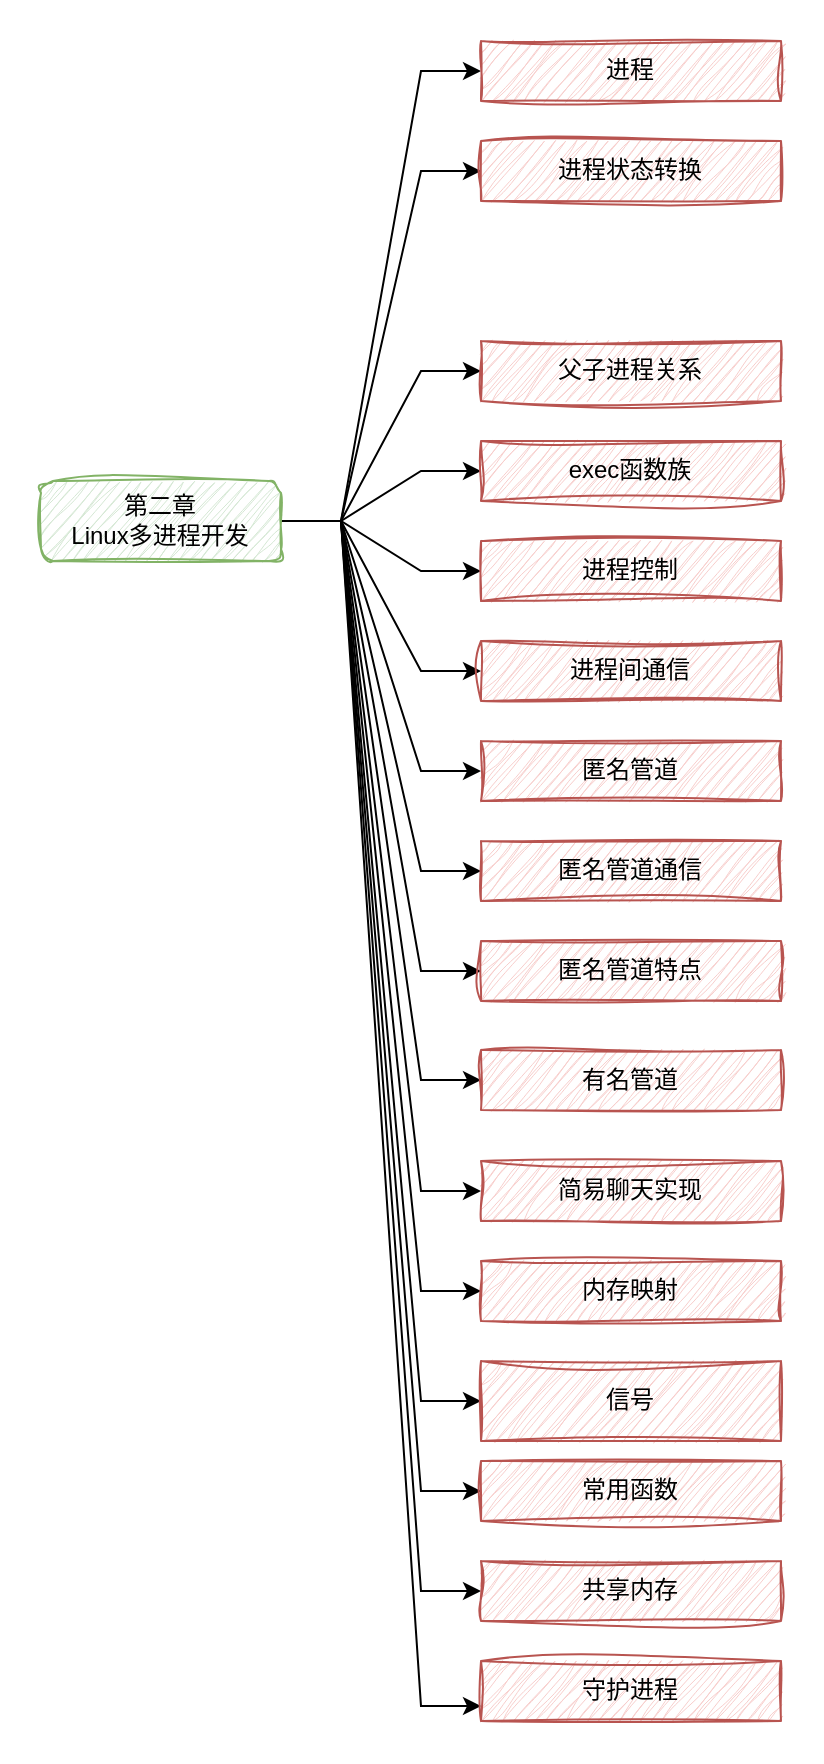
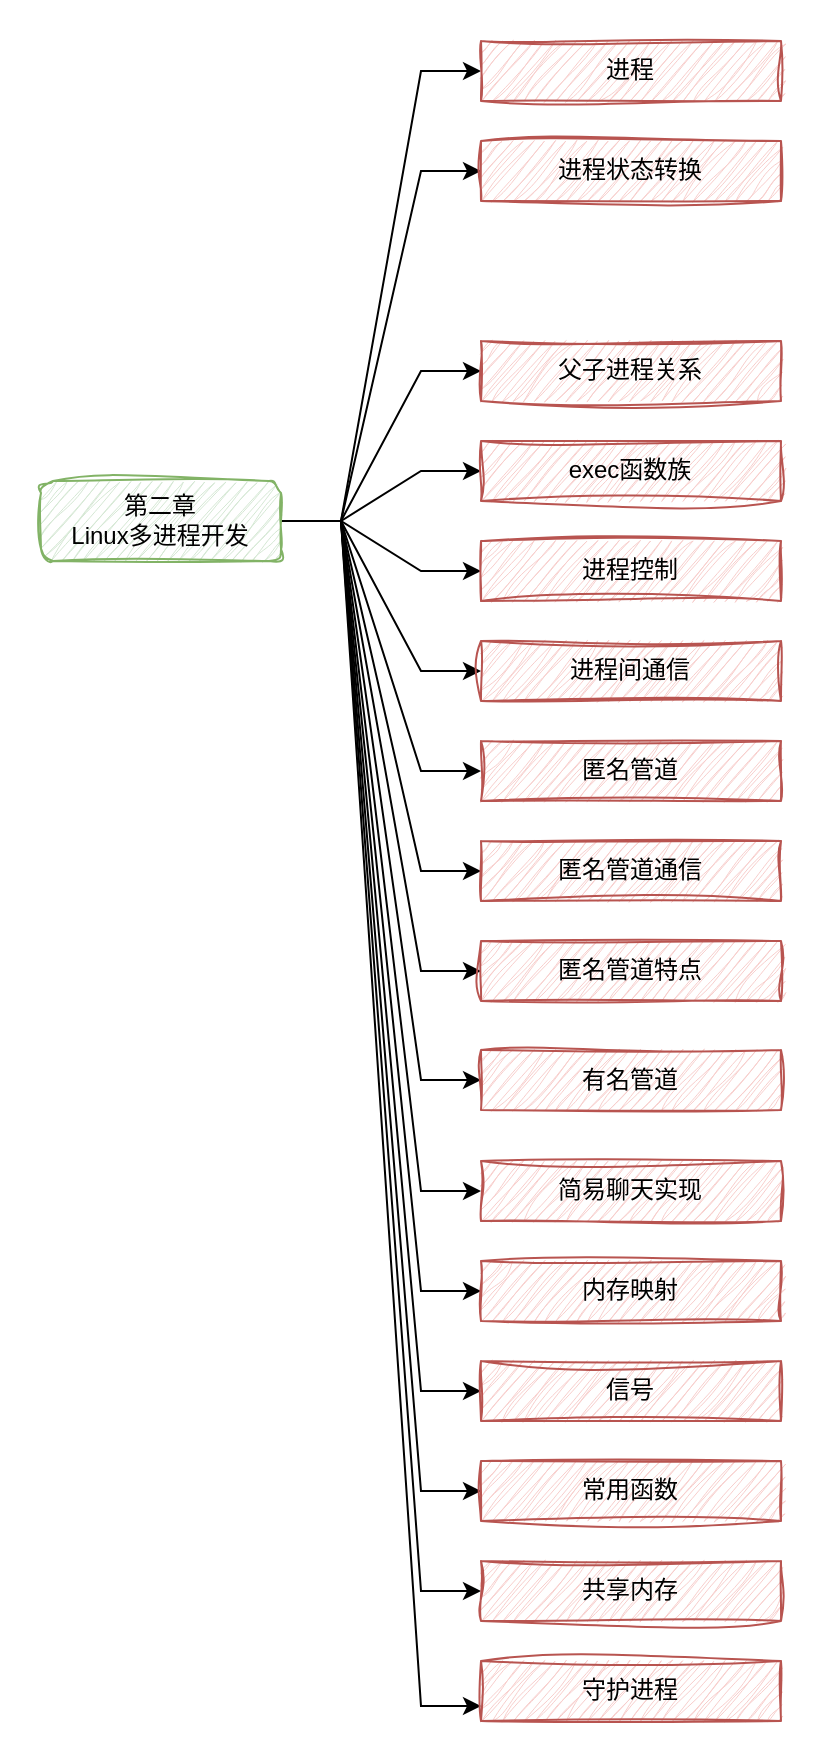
node "信号": size 300x80 -> 300x60
